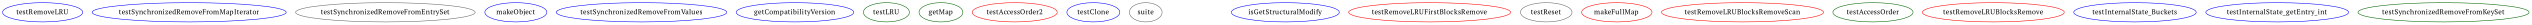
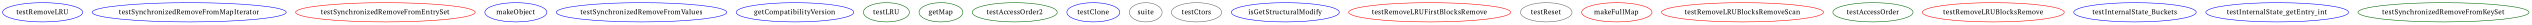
node "testSynchronizedRemoveFromEntrySet": color gray40 -> red
node "testAccessOrder2": color red -> darkgreen
node "testCtors": added
